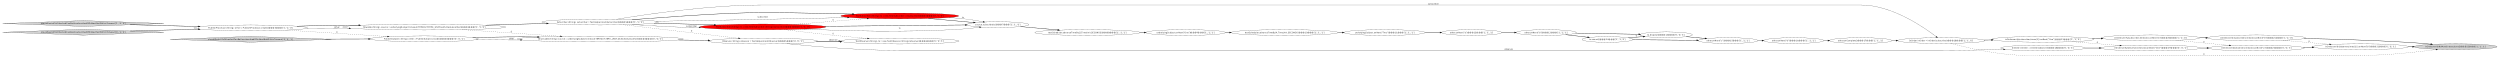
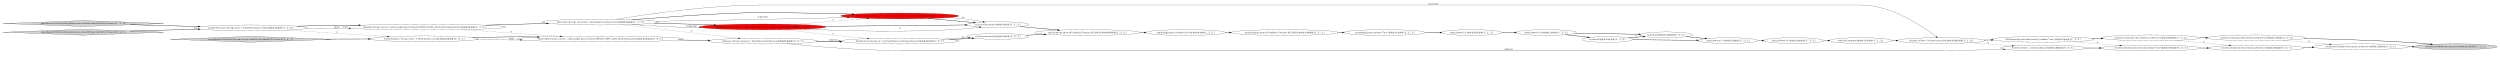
node "source.subscribe(to)@@@7@@@['0', '0', '1']": added
edge "InOrder inOrder = inOrder(subscriber)@@@18@@@['1', '1', '0']" -> "inOrder.verifyNoMoreInteractions()@@@22@@@['1', '1', '1']": now "InOrder inOrder = inOrder(subscriber)@@@18@@@['1', '1', '0']" -> "InOrder inOrder = inOrder(observer)@@@18@@@['0', '0', '1']"
